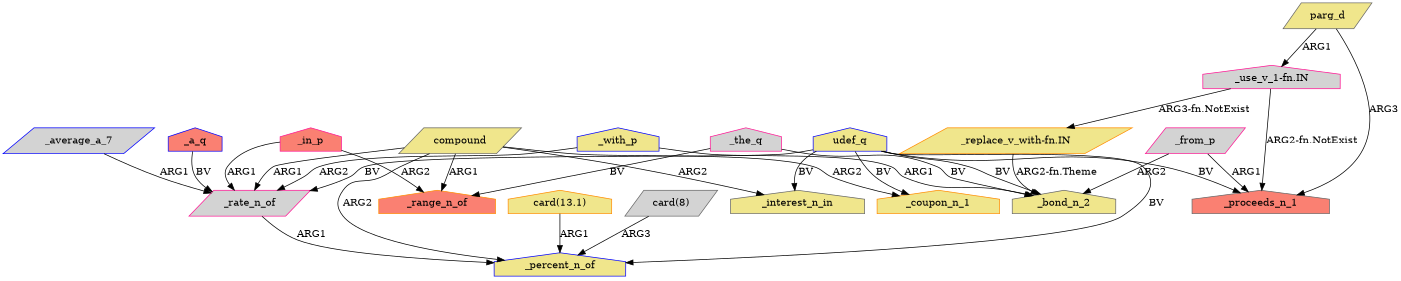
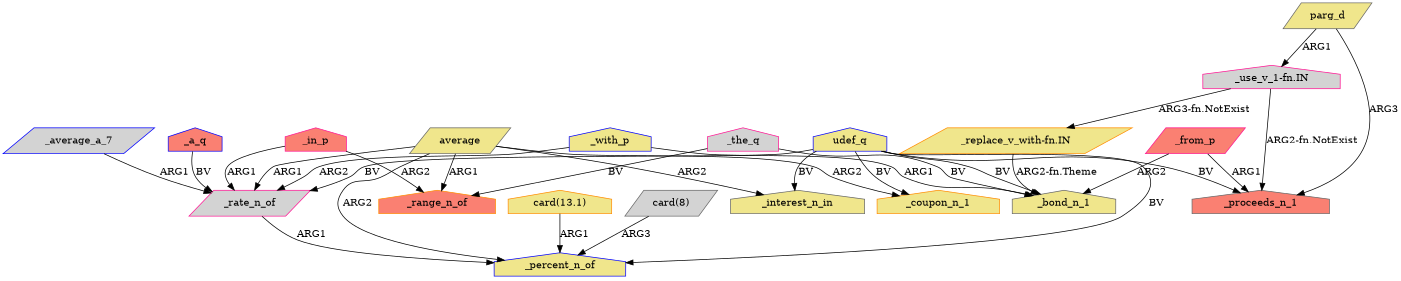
node "compound": label "compound" -> "average"
node "_from_p": fillcolor lightgrey -> salmon
node "_bond_n_2": label "_bond_n_2" -> "_bond_n_1"
